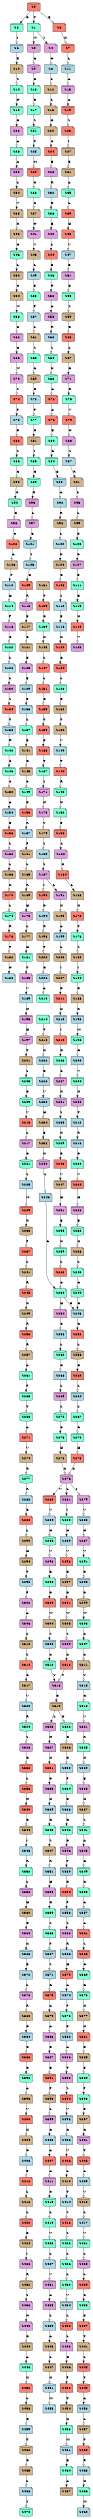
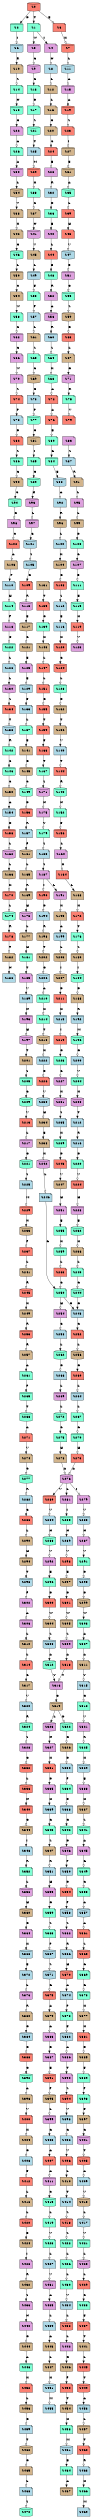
edge "S79" -> "S83": removed, label "K"
node "S179": fillcolor tan -> aquamarine
edge "S210" -> "S214": added, label "K"
node "S226": fillcolor lightblue -> salmon
